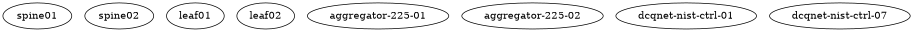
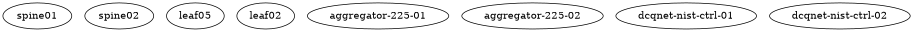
node "leaf01": label "leaf01" -> "leaf05"
node "dcqnet-nist-ctrl-07": label "dcqnet-nist-ctrl-07" -> "dcqnet-nist-ctrl-02"
